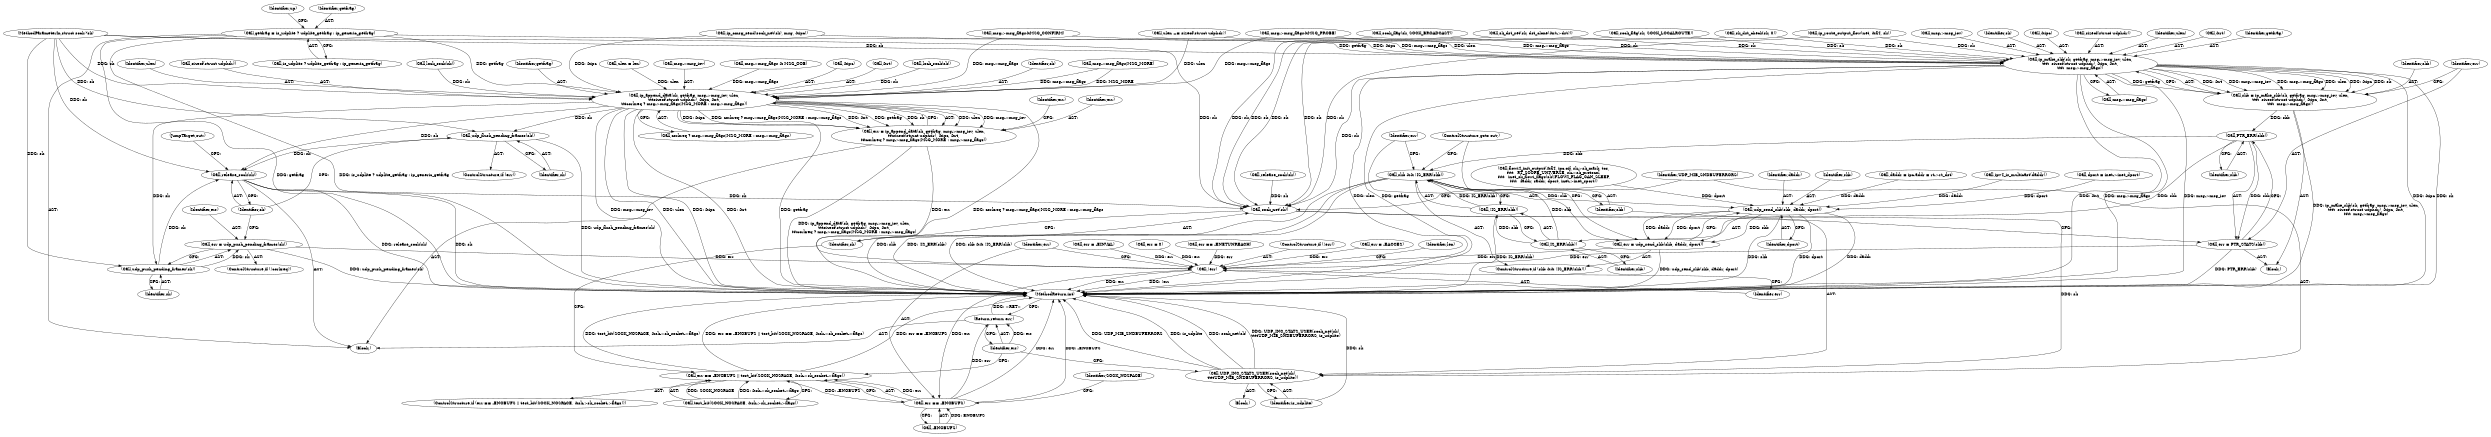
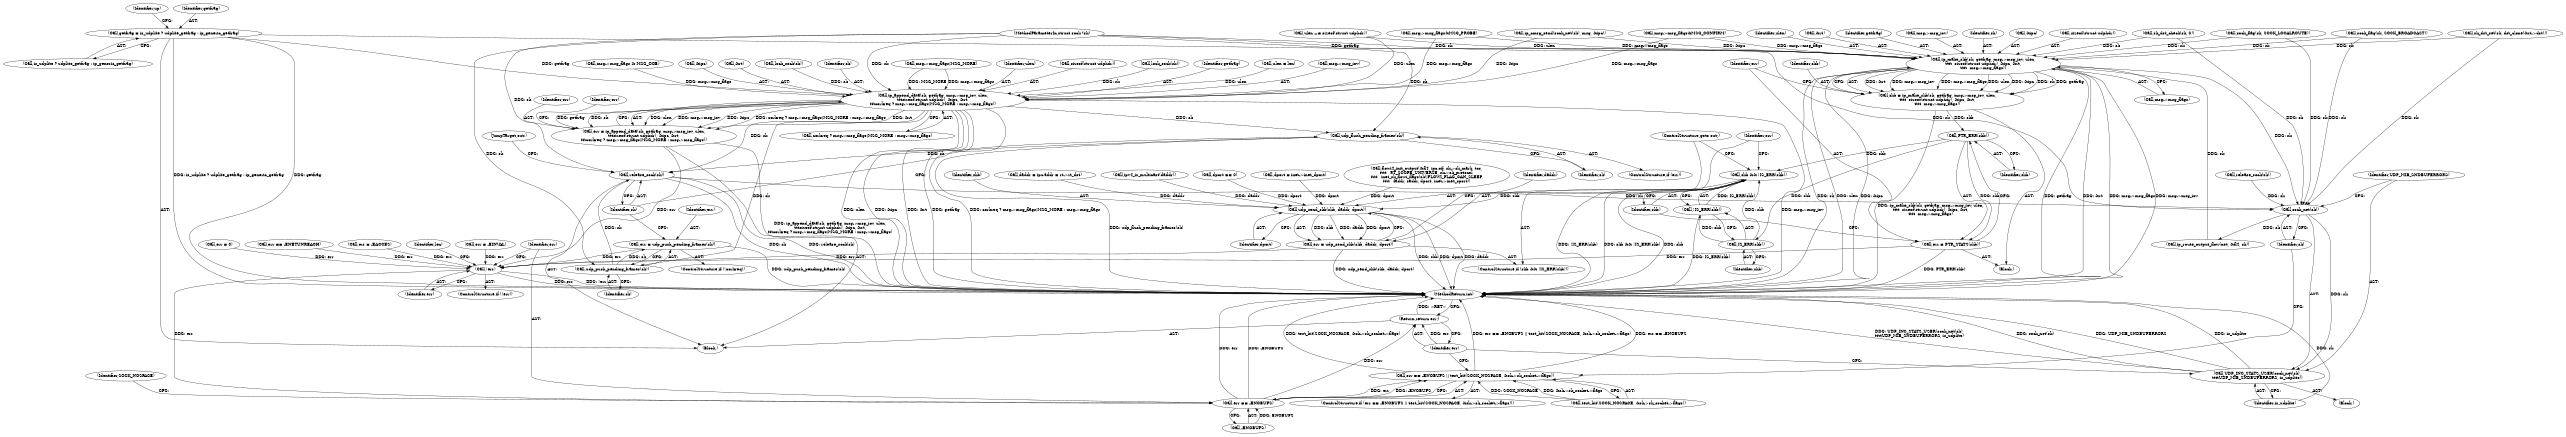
edge "(Call,ip_route_output_flow(net, &fl4, sk))" -> "(Call,sock_net(sk))": reversed
node "(Call,dport == 0)": added
edge "(ControlStructure,if (!err))" -> "(Call,!err)": reversed
